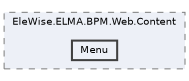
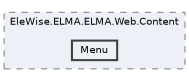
cluster "EleWise.ELMA.BPM.Web.Content": label "EleWise.ELMA.BPM.Web.Content" -> "EleWise.ELMA.ELMA.Web.Content"
